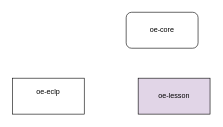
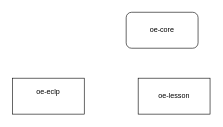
node "oe-lesson": fillcolor #e1d5e7 -> #ffffff
